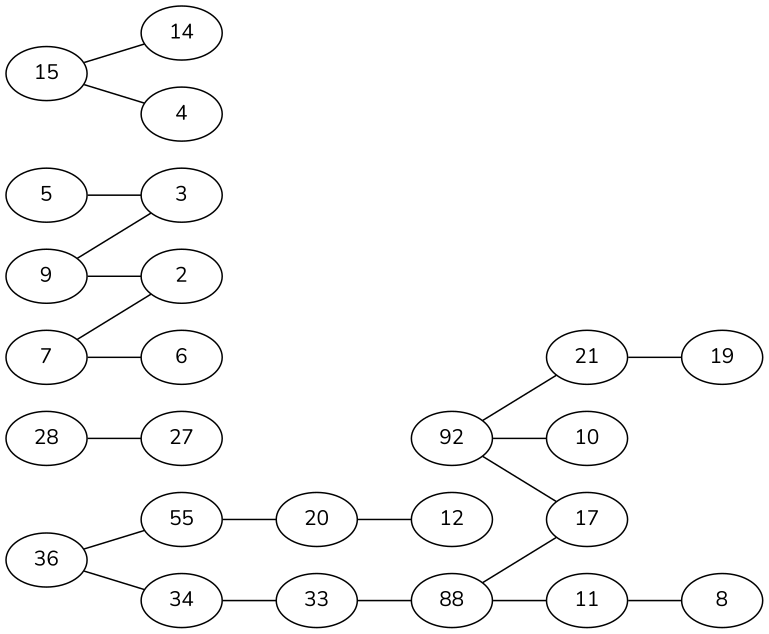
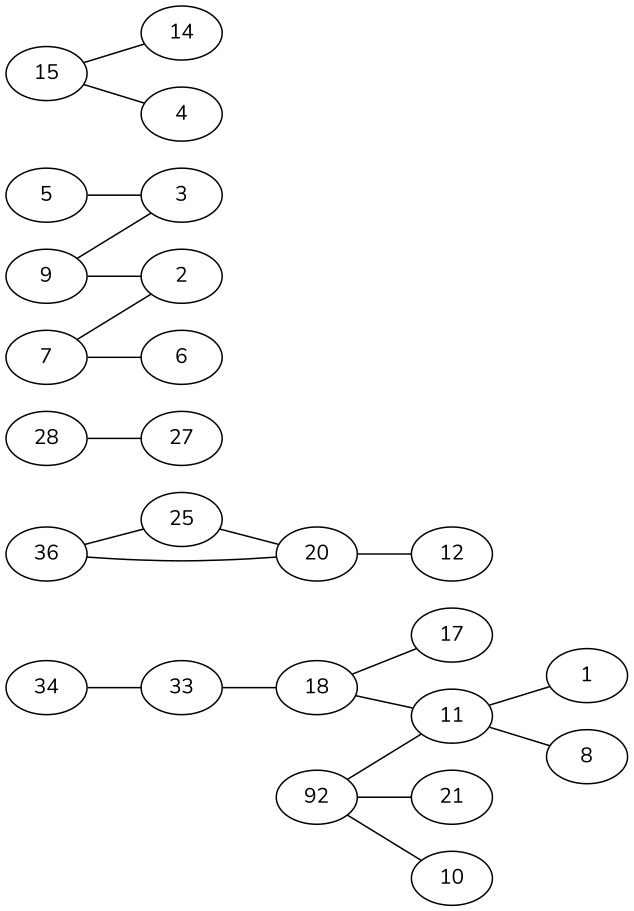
node "19": removed
edge "92" -- "17": now "92" -- "11"
node "55": label "55" -> "25"
edge "36" -- "34": now "36" -- "20"
node "88": label "88" -> "18"
node "1": added
